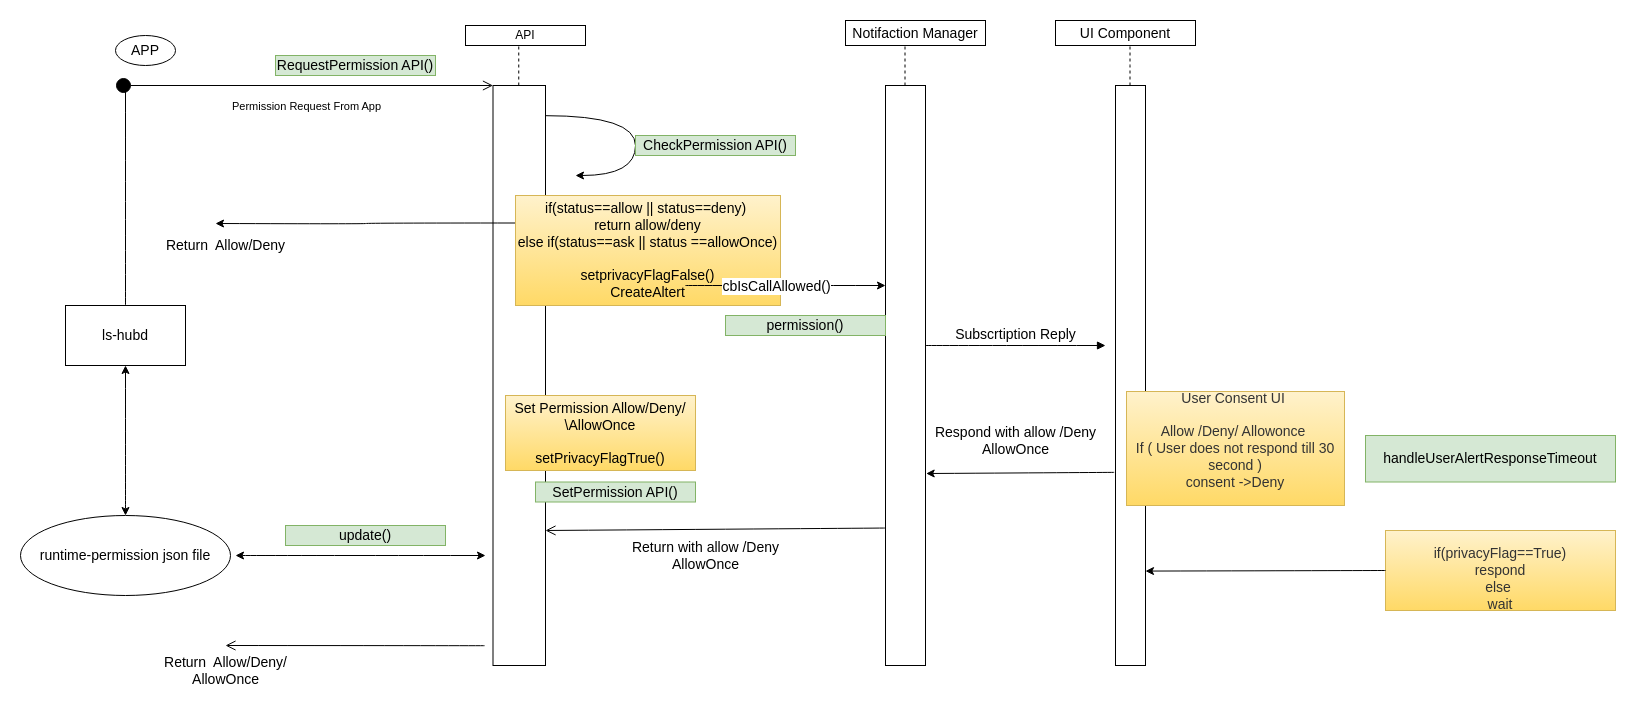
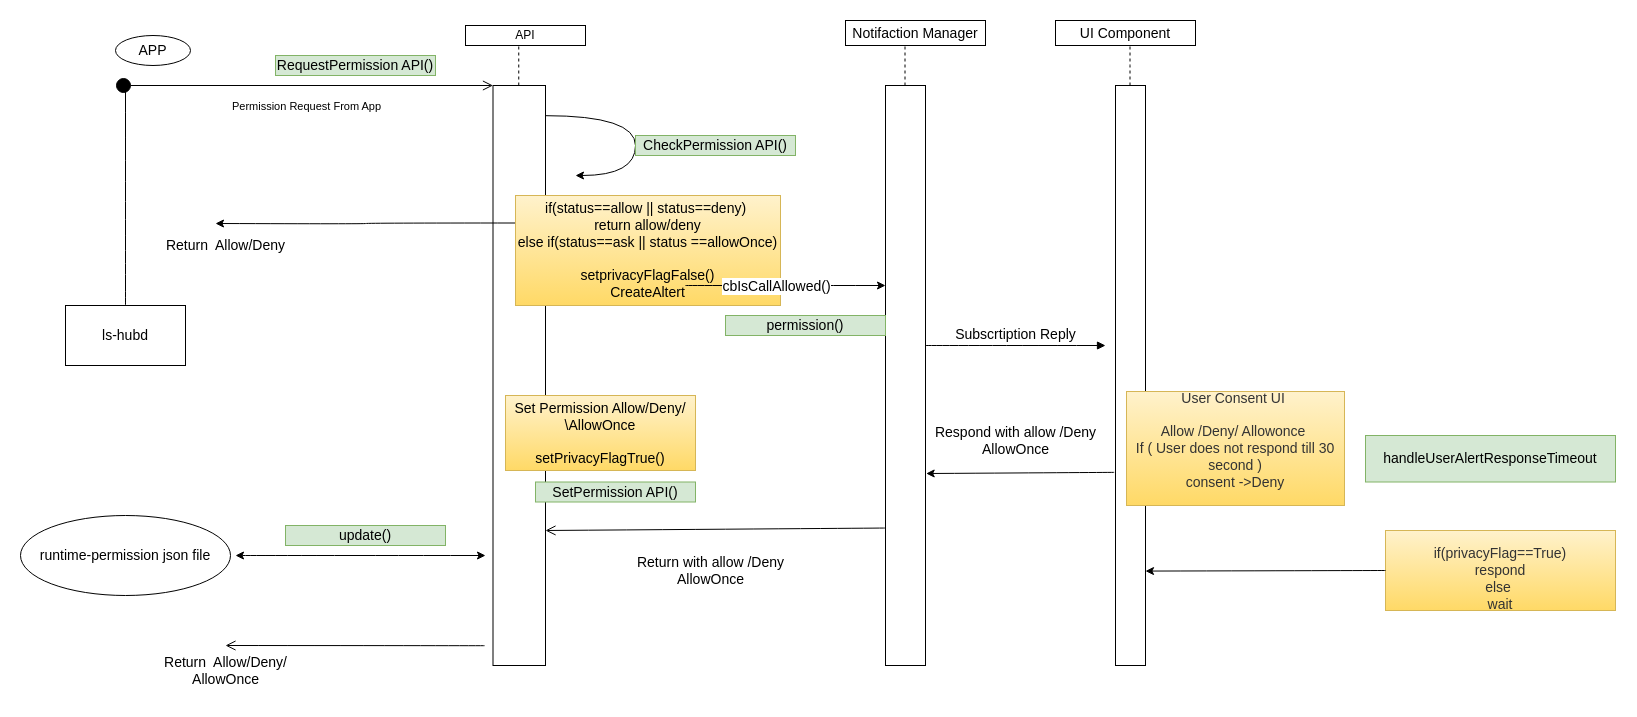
node "APP": size 60x30 -> 75x30
edge "ls-hubd" -- "runtime-permission json file": removed
node "Return with allow /Deny AllowOnce": moved (706, 556) -> (711, 571)
